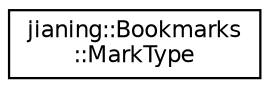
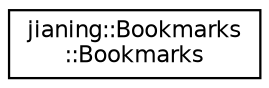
node "jianing::Bookmarks ::MarkType": label "jianing::Bookmarks ::MarkType" -> "jianing::Bookmarks ::Bookmarks"
